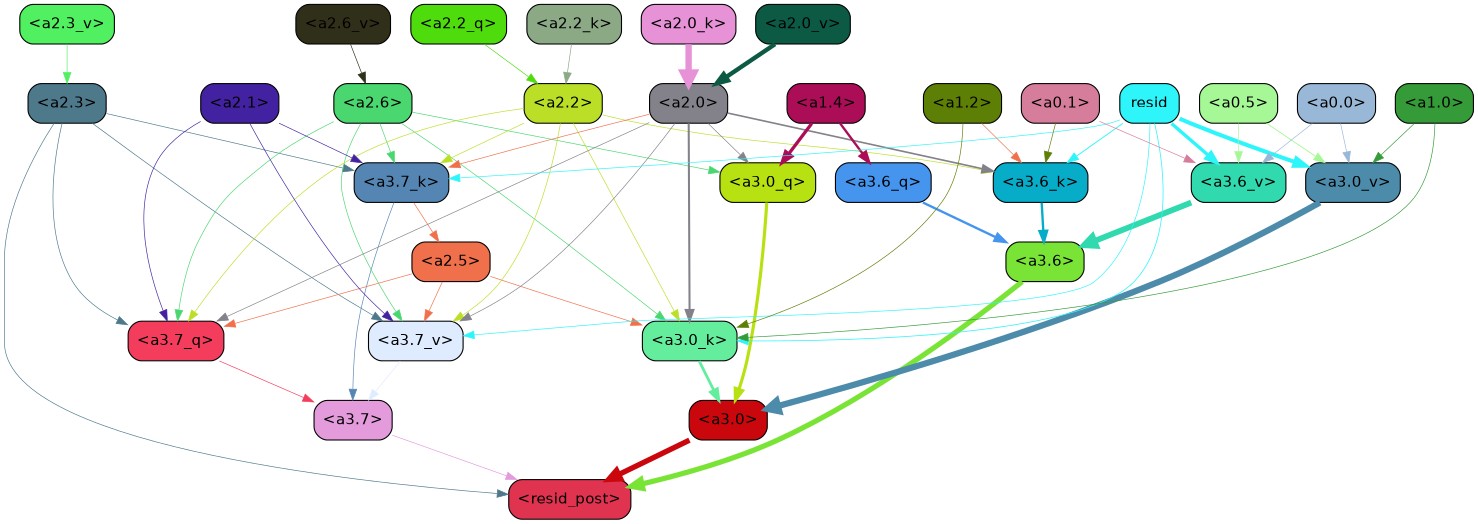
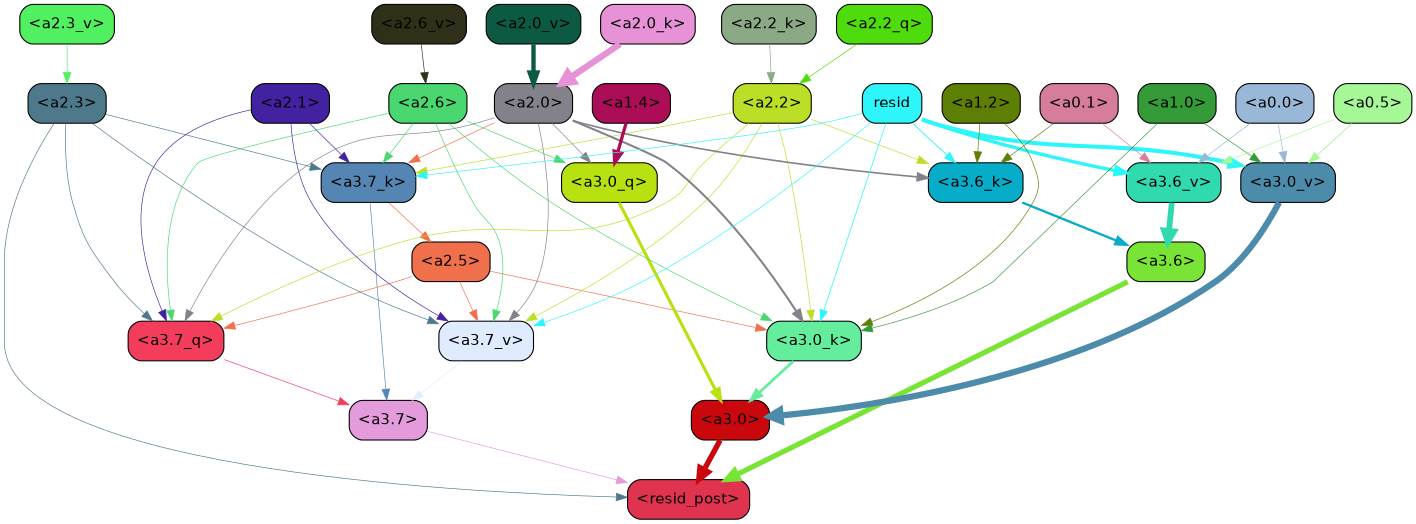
edge "<a1.2>" -> "<a3.6_k>": color #f0704b -> #5e7f05
node "<a3.6_q>": removed
